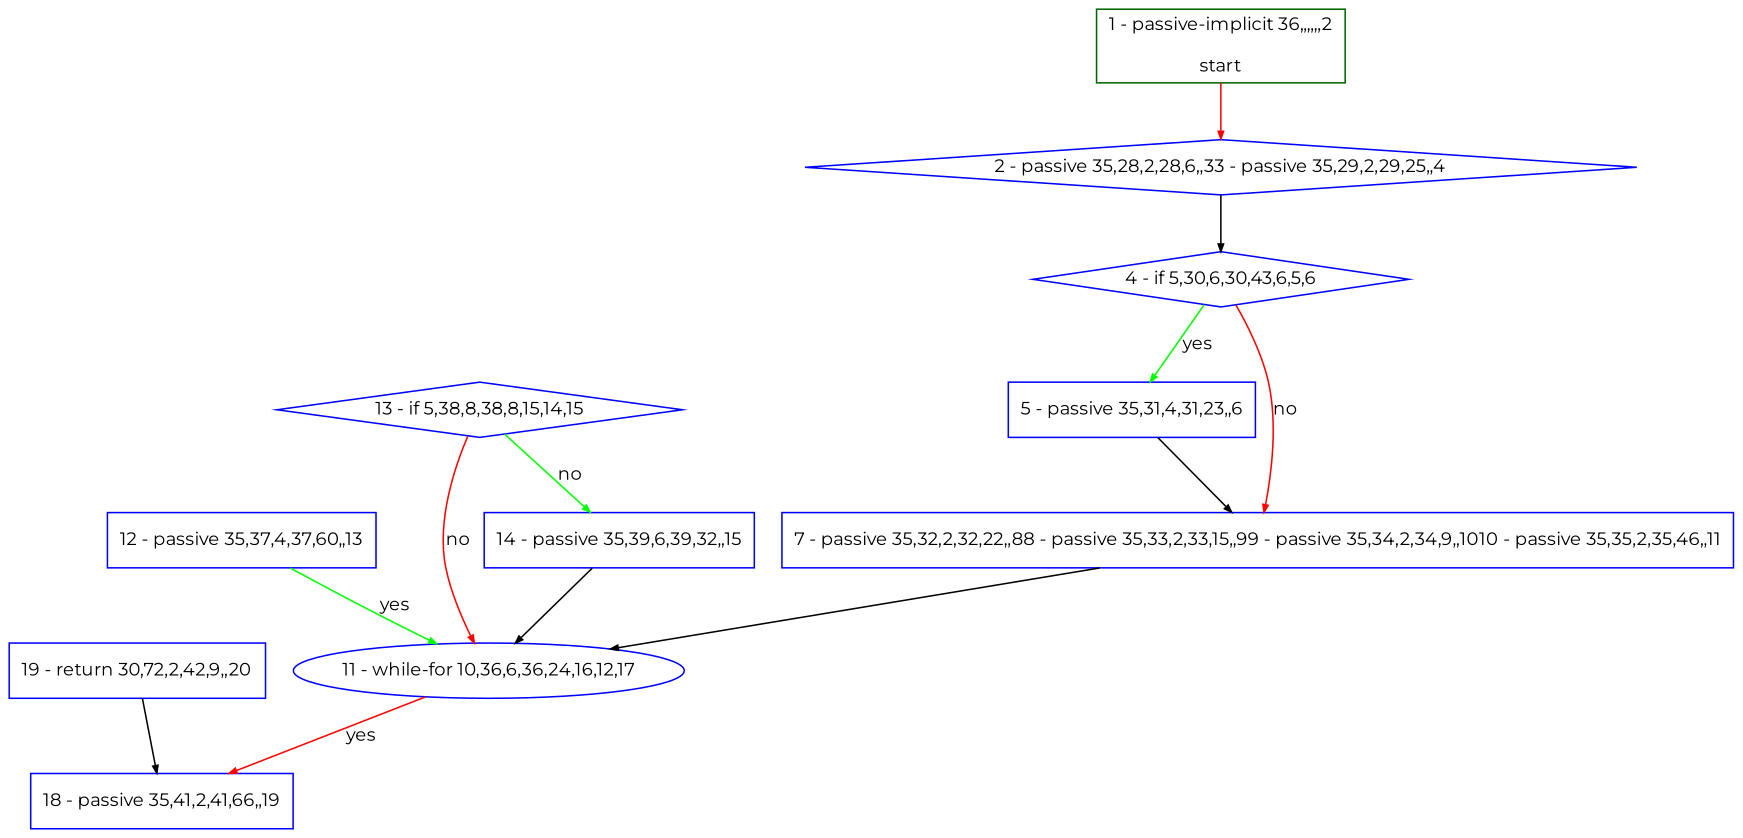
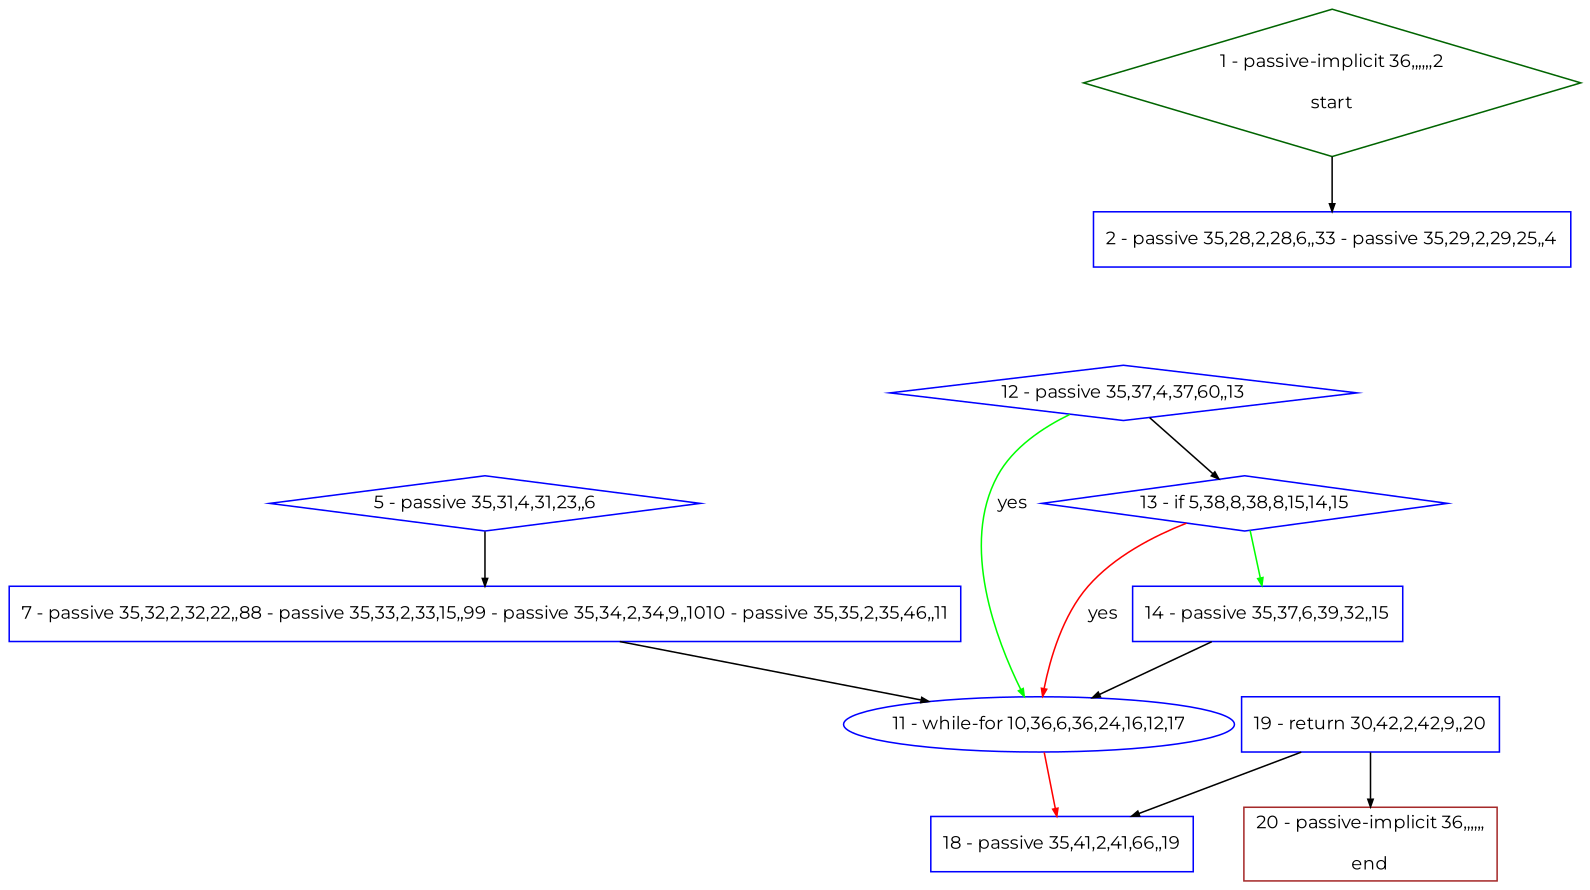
node "1 - passive-implicit 36,,,,,,2 start": shape box -> diamond
edge "1 - passive-implicit 36,,,,,,2 start" -> "2 - passive 35,28,2,28,6,,33 - passive 35,29,2,29,25,,4": color #ff0000 -> #000000
node "2 - passive 35,28,2,28,6,,33 - passive 35,29,2,29,25,,4": shape diamond -> box
node "4 - if 5,30,6,30,43,6,5,6": removed
node "5 - passive 35,31,4,31,23,,6": shape box -> diamond
edge "12 - passive 35,37,4,37,60,,13" -> "13 - if 5,38,8,38,8,15,14,15": added
node "12 - passive 35,37,4,37,60,,13": shape box -> diamond
edge "13 - if 5,38,8,38,8,15,14,15" -> "11 - while-for 10,36,6,36,24,16,12,17": label "no" -> "yes"
node "14 - passive 35,39,6,39,32,,15": label "14 - passive 35,39,6,39,32,,15" -> "14 - passive 35,37,6,39,32,,15"
node "19 - return 30,72,2,42,9,,20": label "19 - return 30,72,2,42,9,,20" -> "19 - return 30,42,2,42,9,,20"
node "20 - passive-implicit 36,,,,,, end": added
